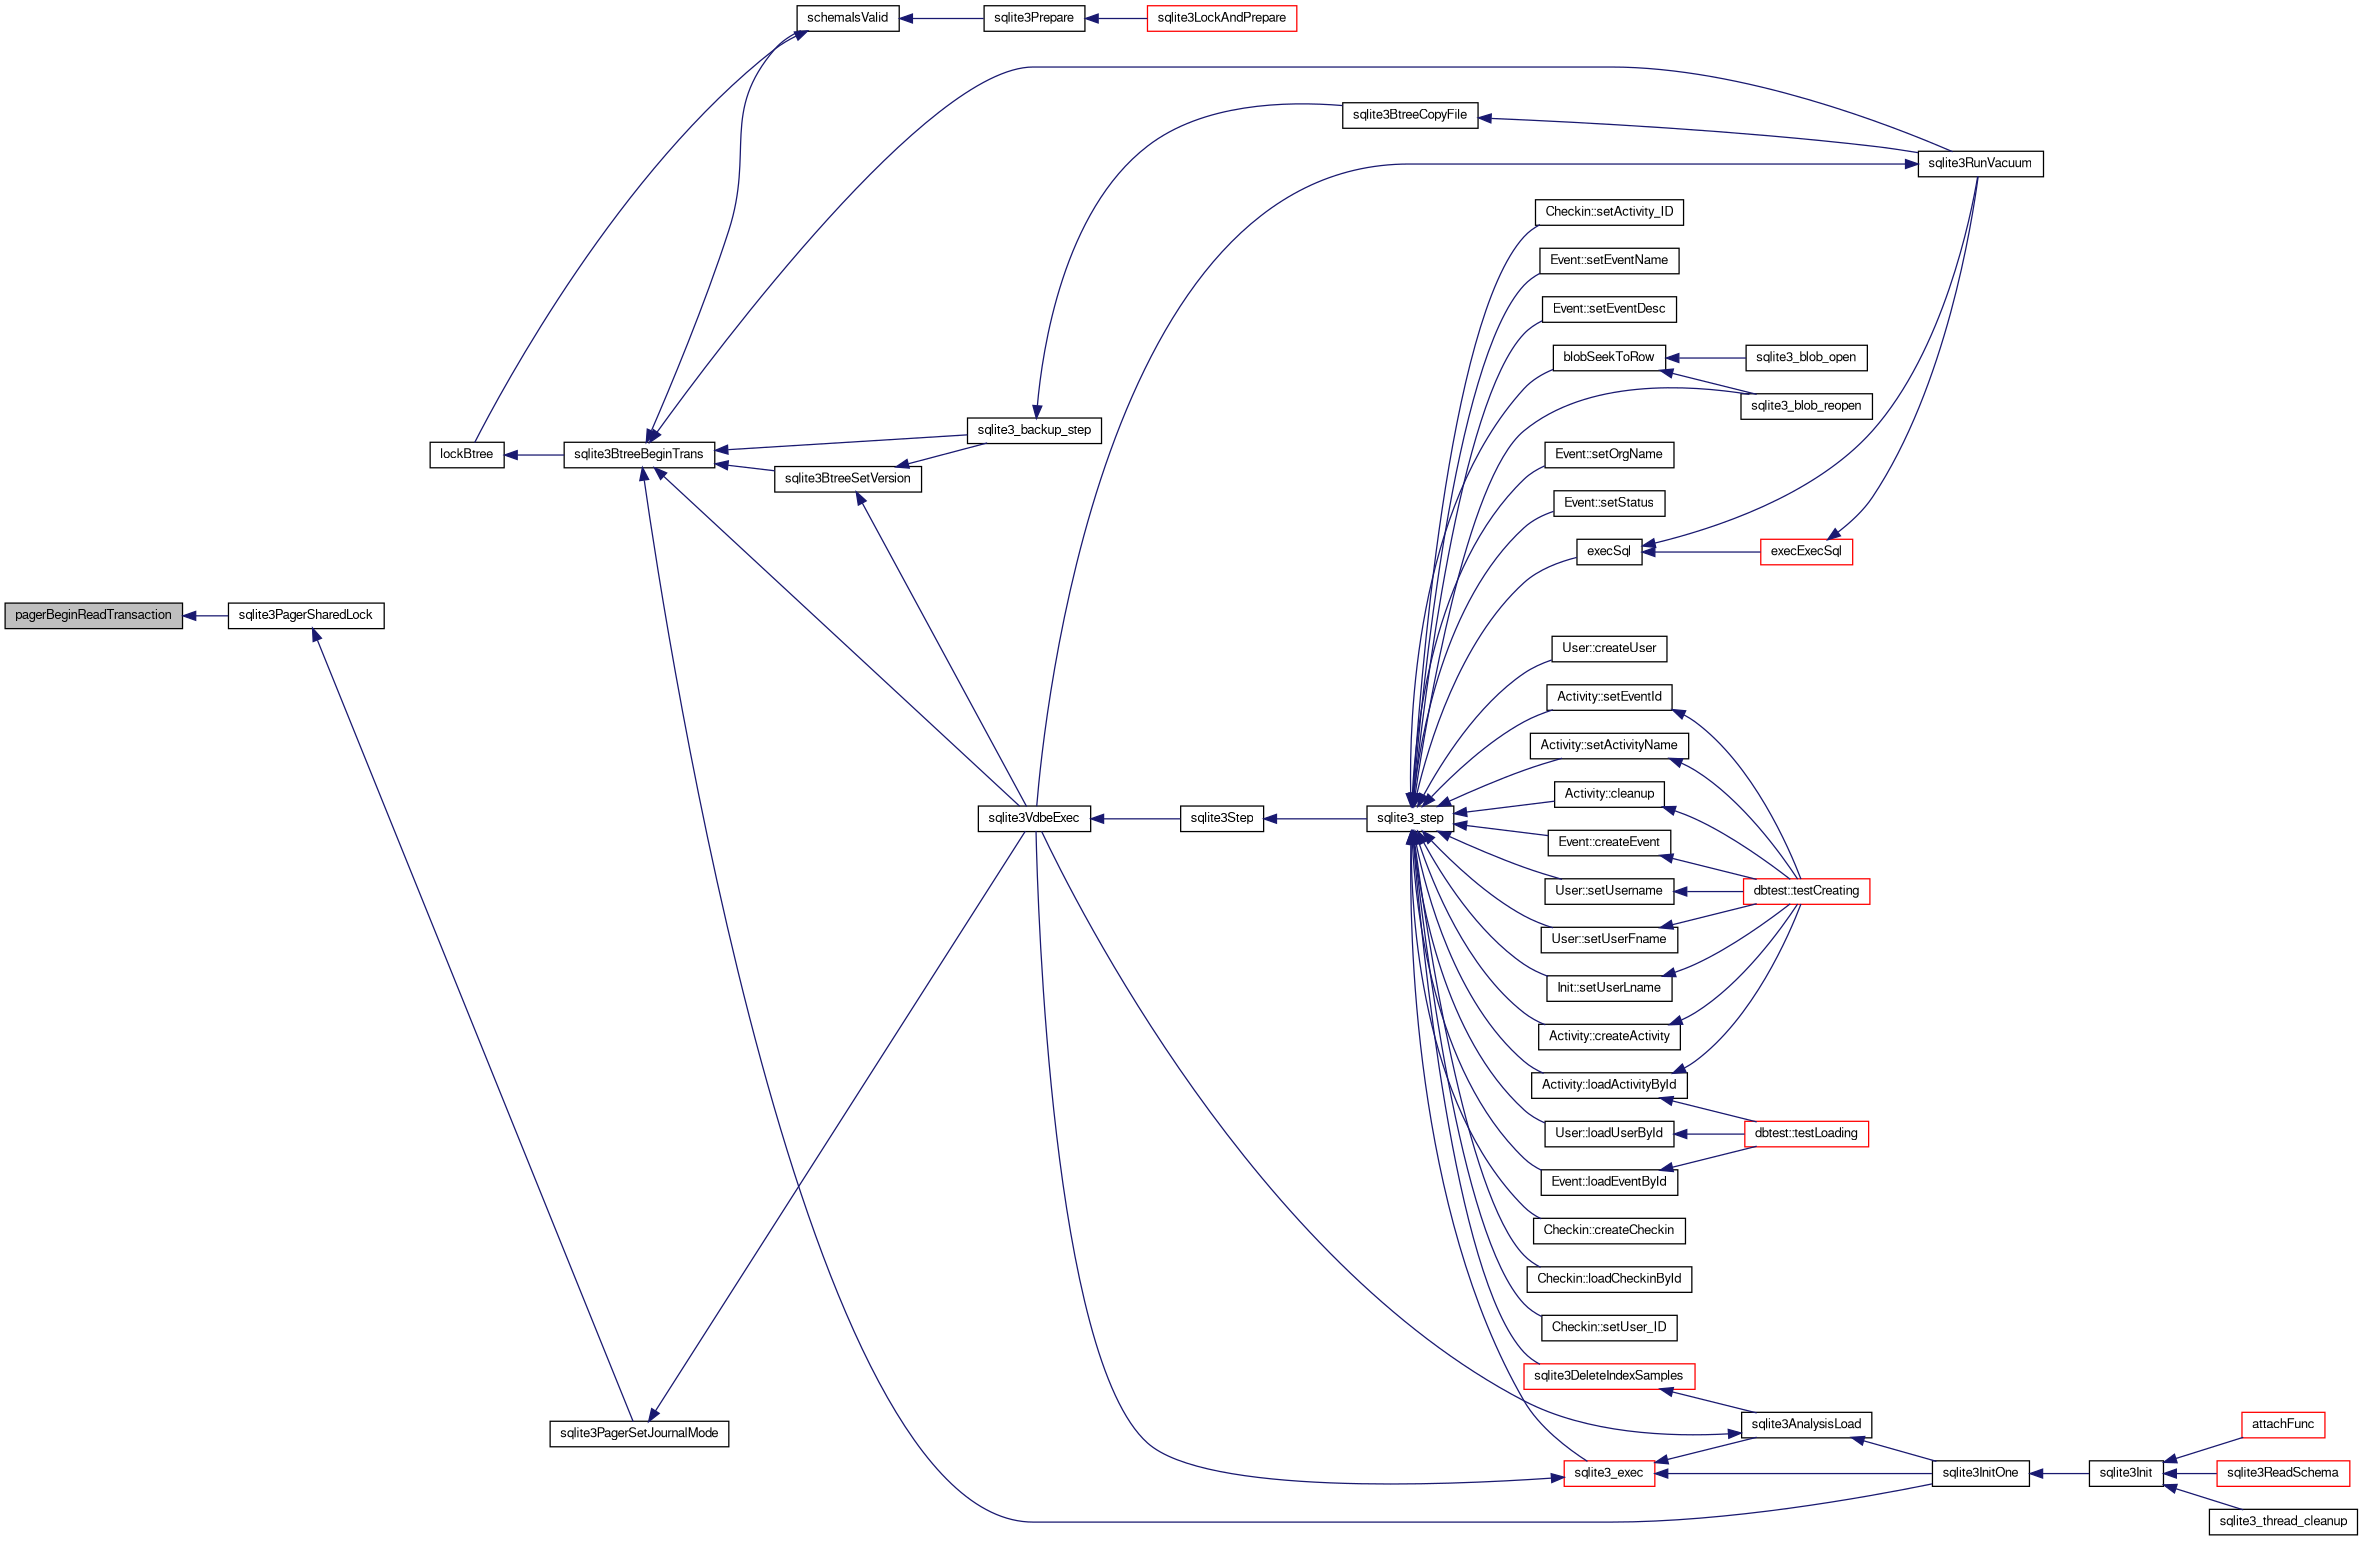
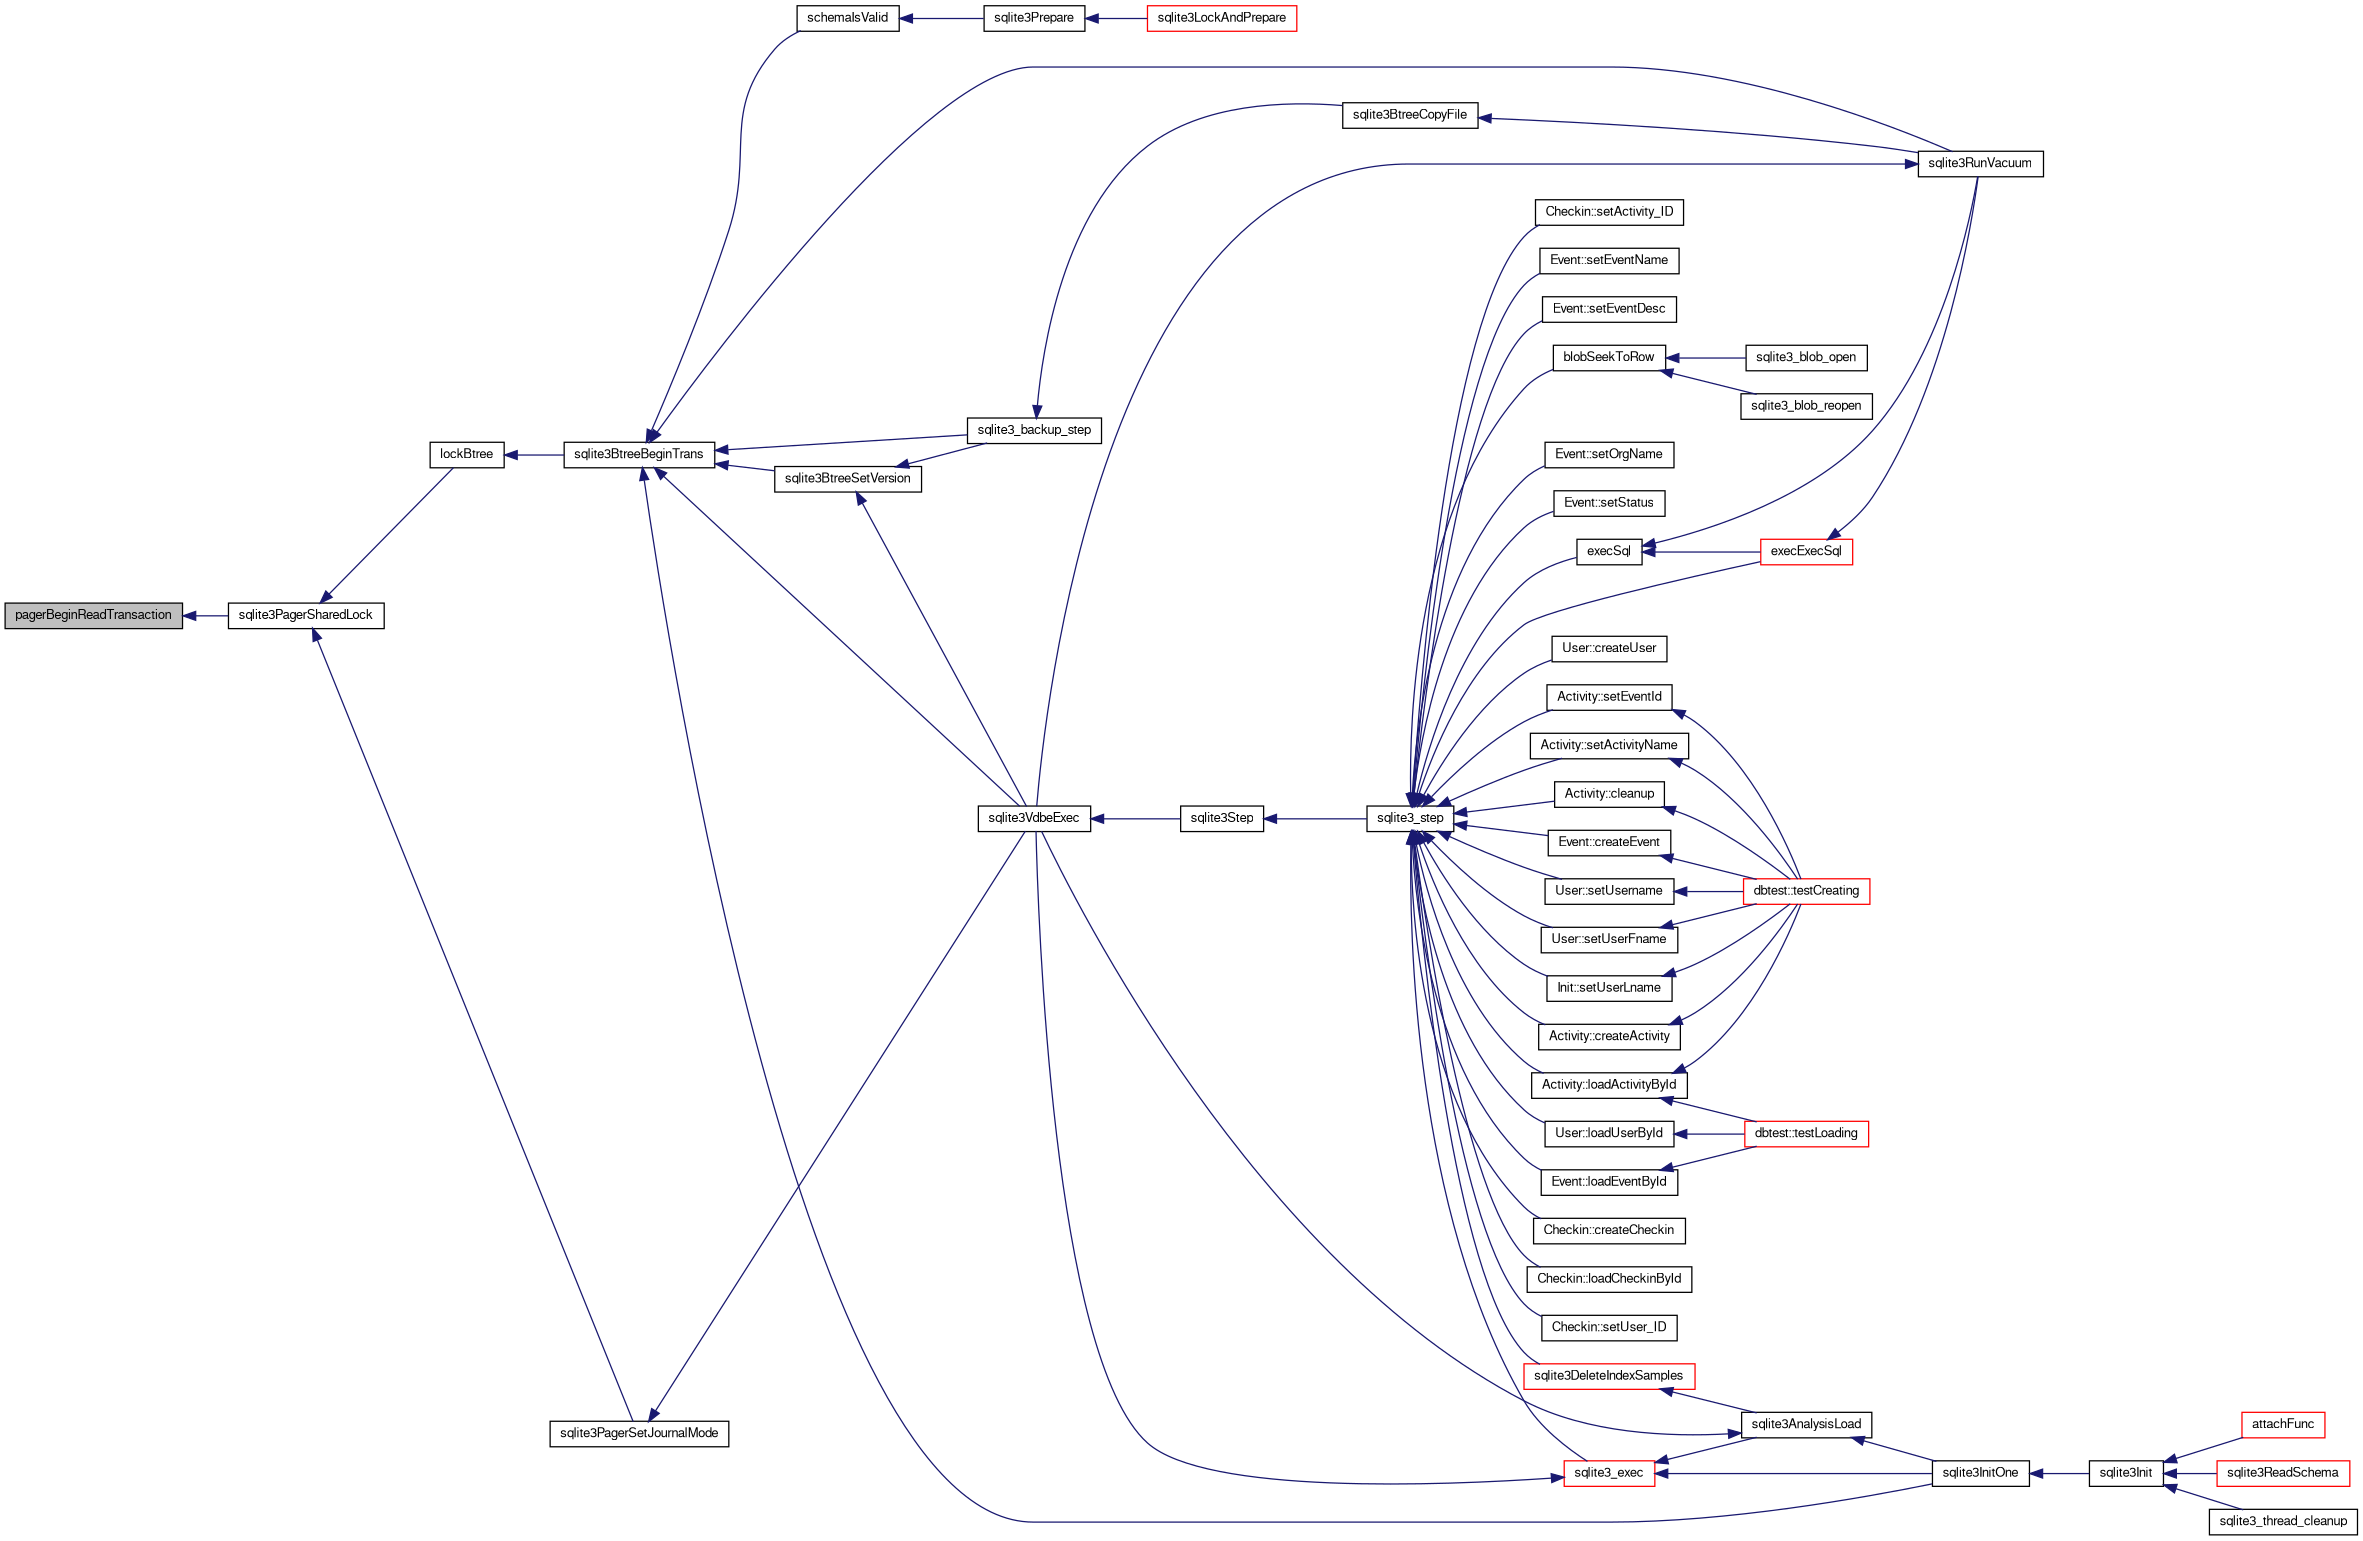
edge "lockBtree" -> "schemaIsValid": now "lockBtree" -> "sqlite3PagerSharedLock"
edge "sqlite3_blob_reopen" -> "sqlite3_step": now "execExecSql" -> "sqlite3_step"
